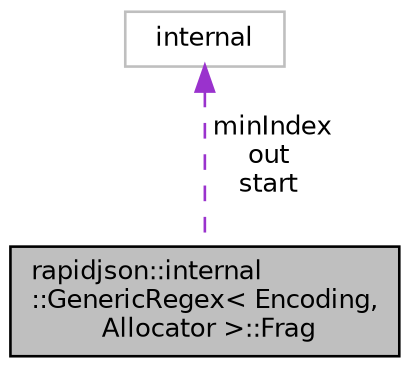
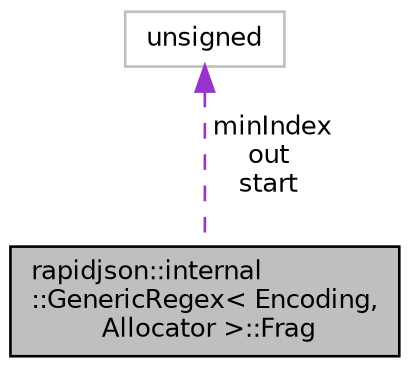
node "internal": label "internal" -> "unsigned"
